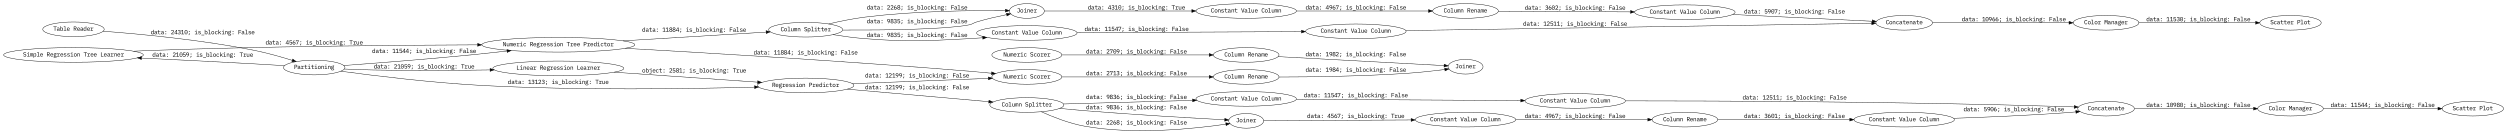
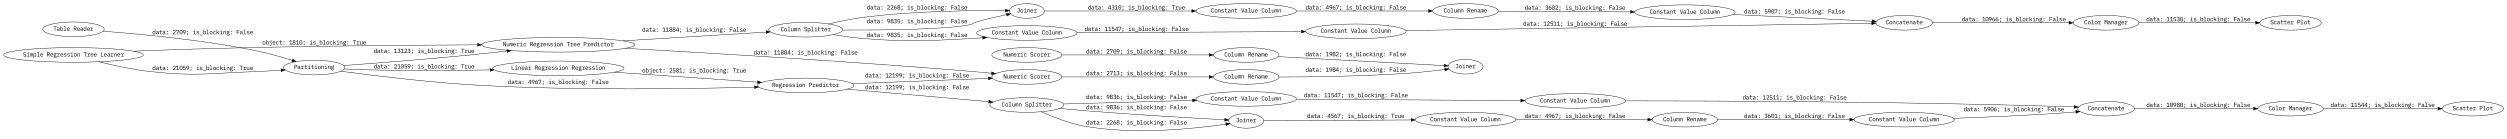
edge "Table Reader" -> "Partitioning": label "data: 24310; is_blocking: False" -> "data: 2709; is_blocking: False"
edge "Simple Regression Tree Learner" -> "Numeric Regression Tree Predictor": label "data: 4567; is_blocking: True" -> "object: 1810; is_blocking: True"
edge "Partitioning" -> "Numeric Regression Tree Predictor": label "data: 11544; is_blocking: False" -> "data: 13123; is_blocking: True"
edge "Partitioning" -> "Simple Regression Tree Learner": reversed
node "Linear Regression Learner": label "Linear Regression Learner" -> "Linear Regression Regression"
edge "Partitioning" -> "Regression Predictor": label "data: 13123; is_blocking: True" -> "data: 4967; is_blocking: False"
